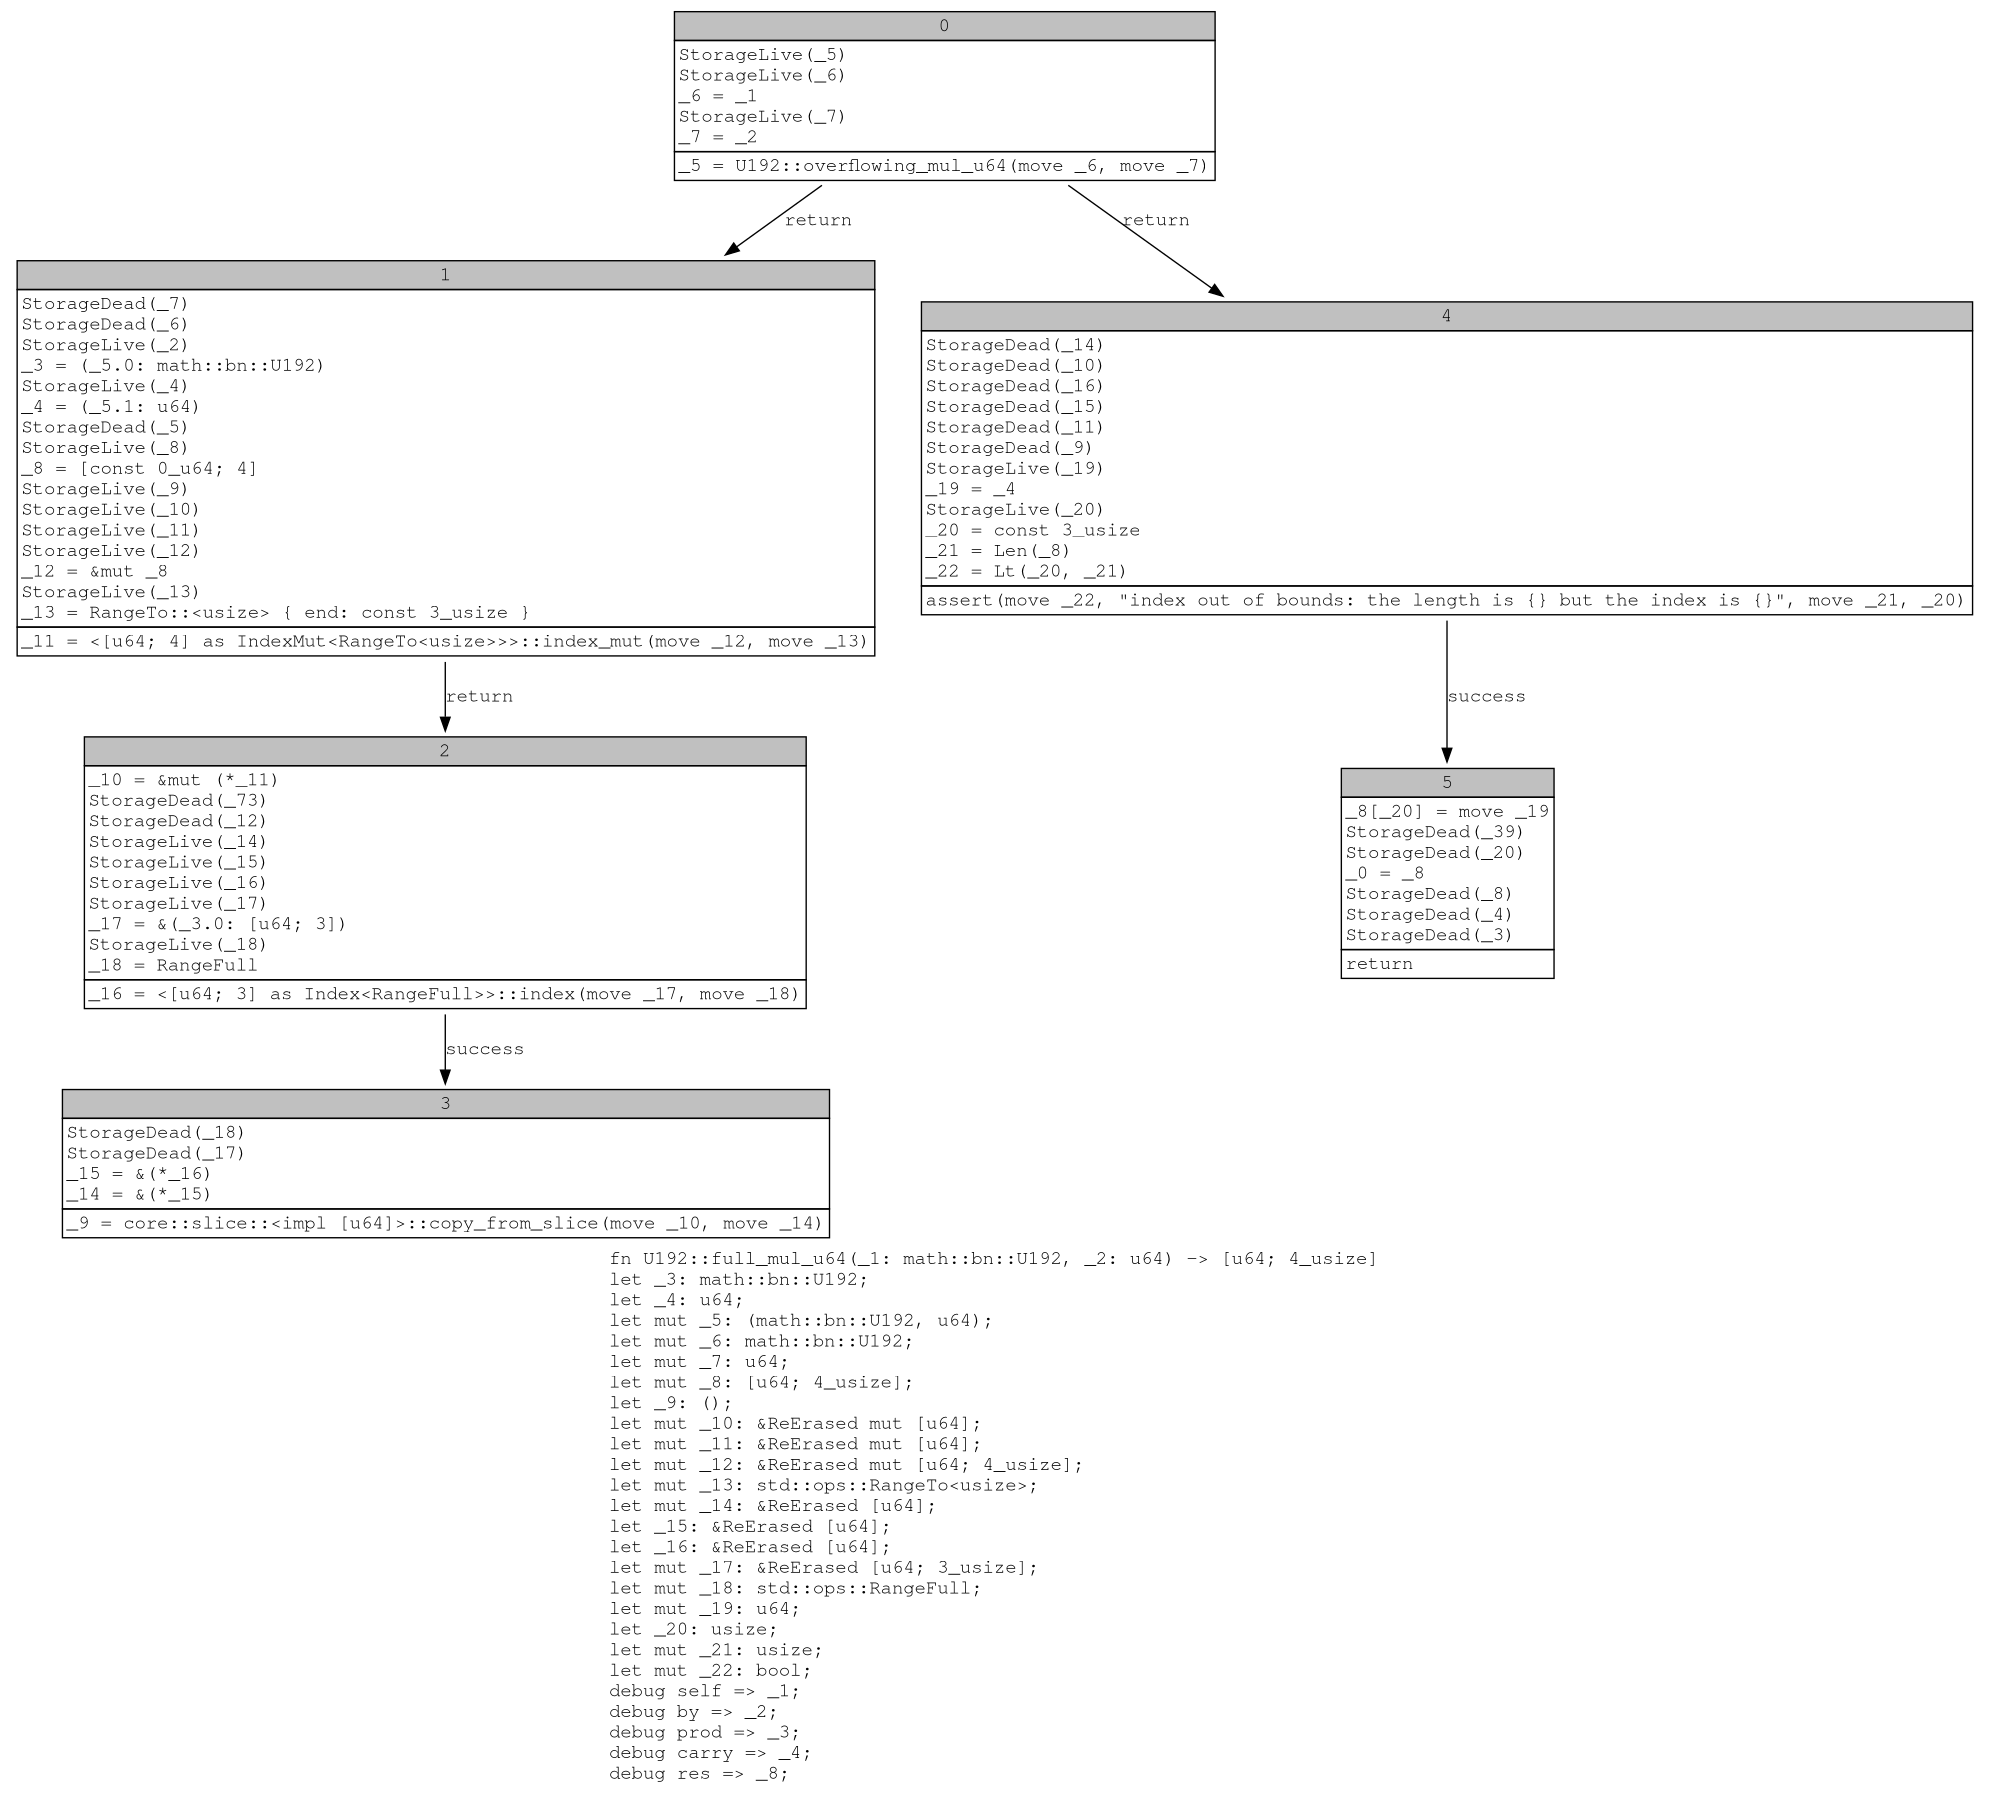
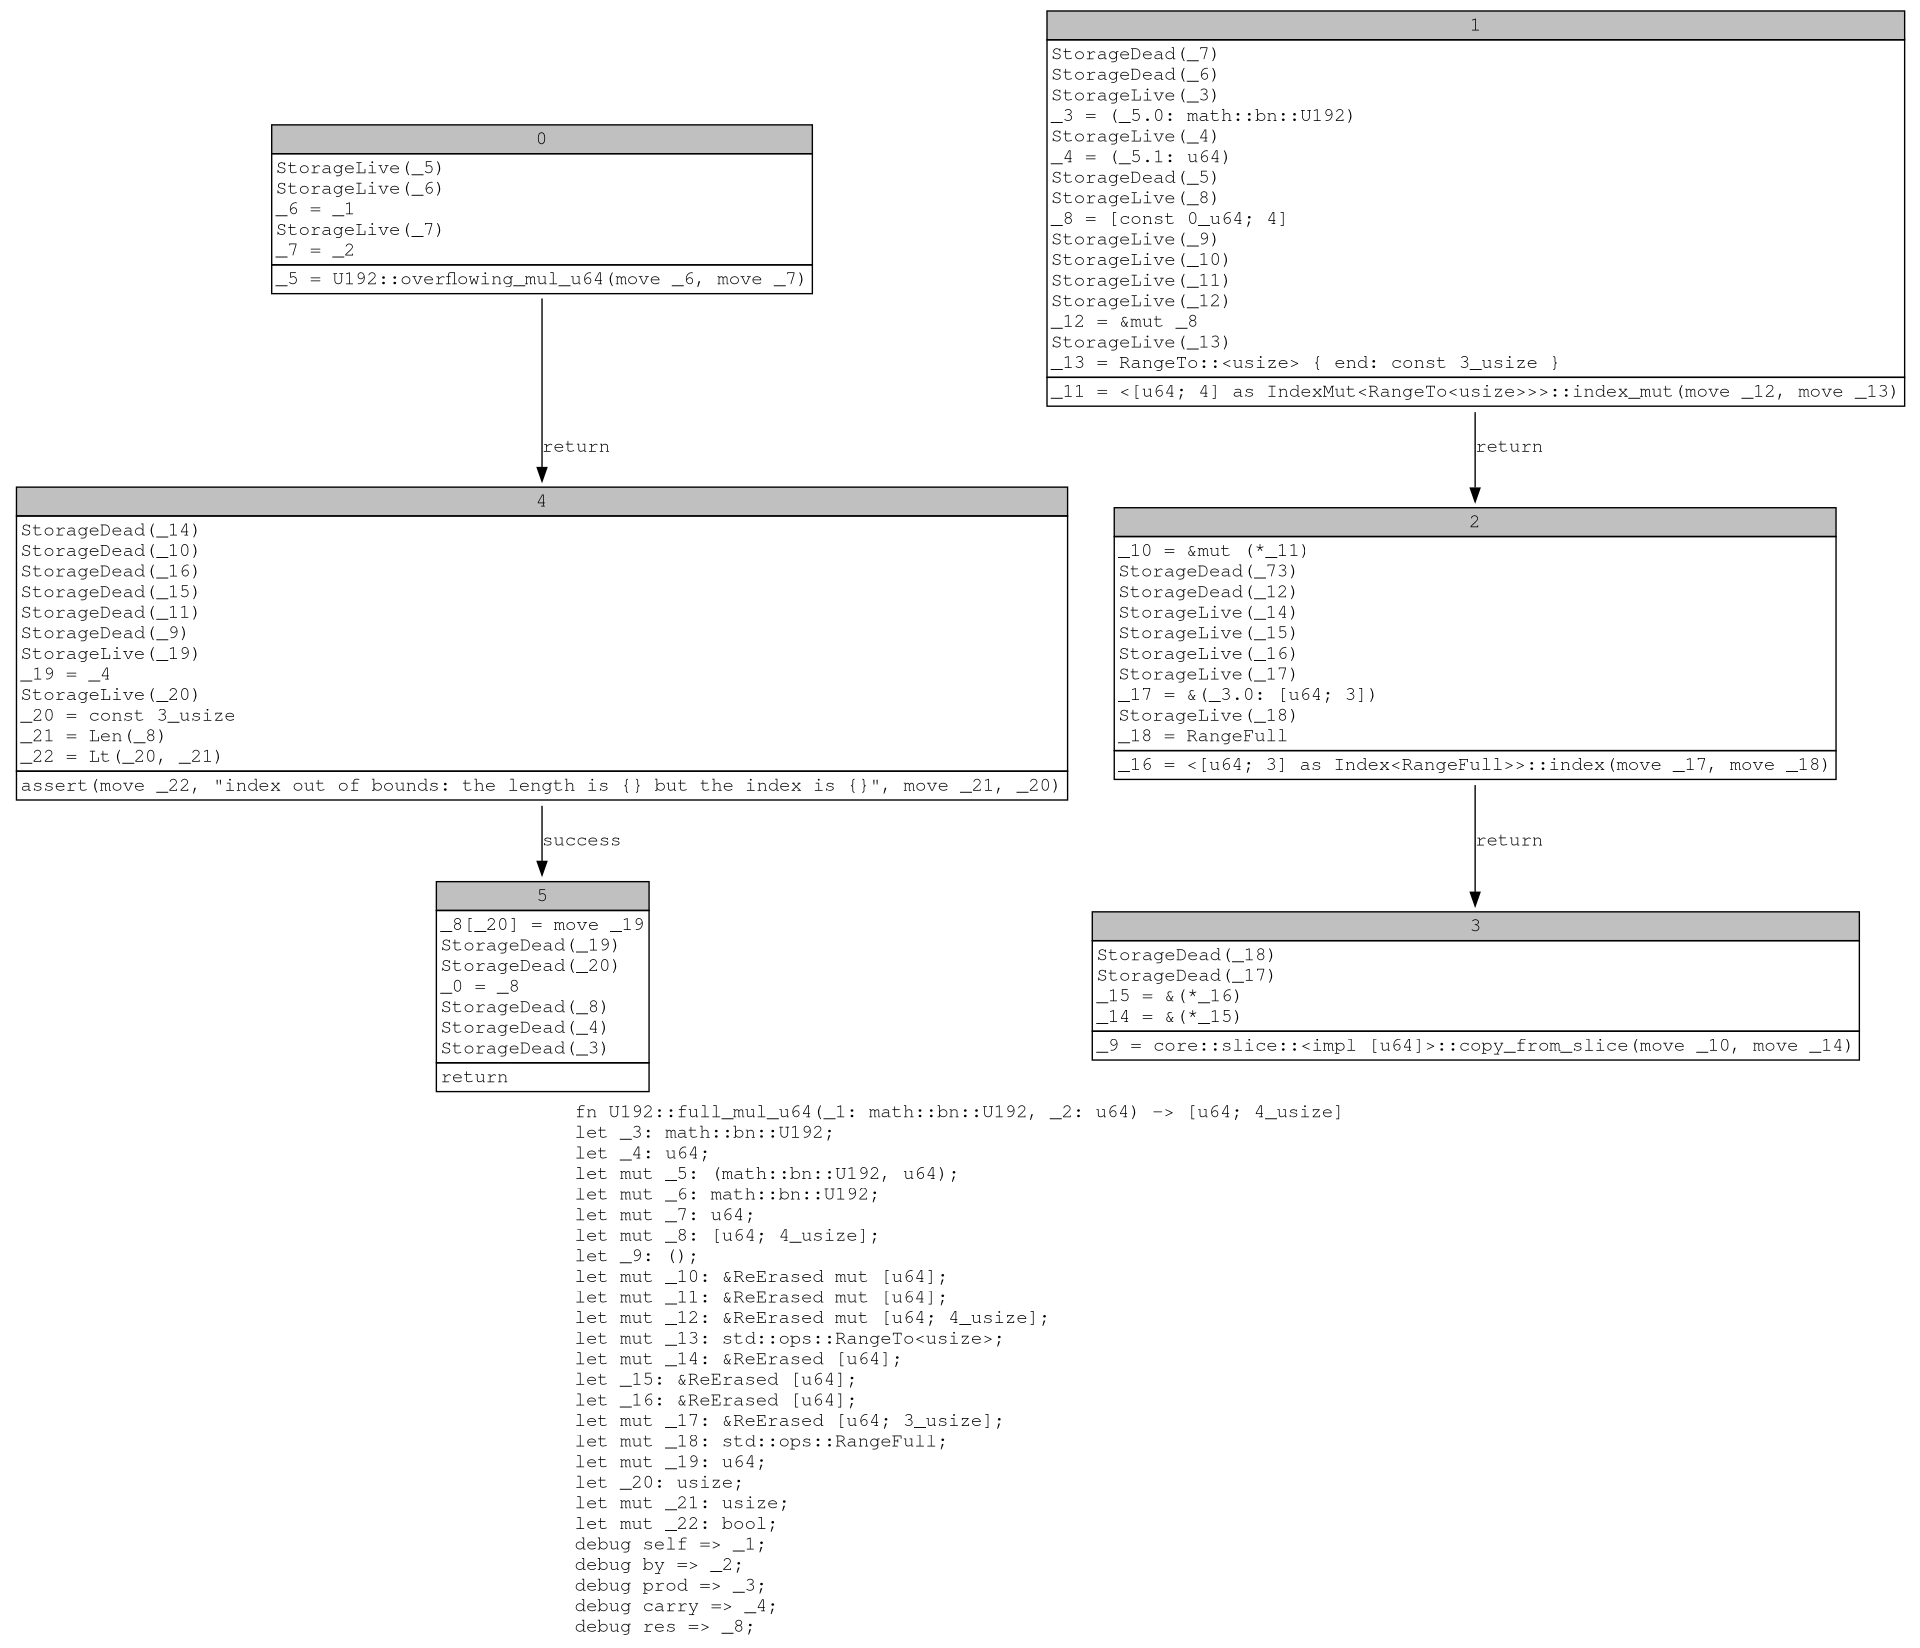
edge "0" -> "1": removed, label "return"
node "1": text "StorageLive(_2)" -> "StorageLive(_3)"
node "5": text "StorageDead(_39)" -> "StorageDead(_19)"
edge "2" -> "3": label "success" -> "return"
